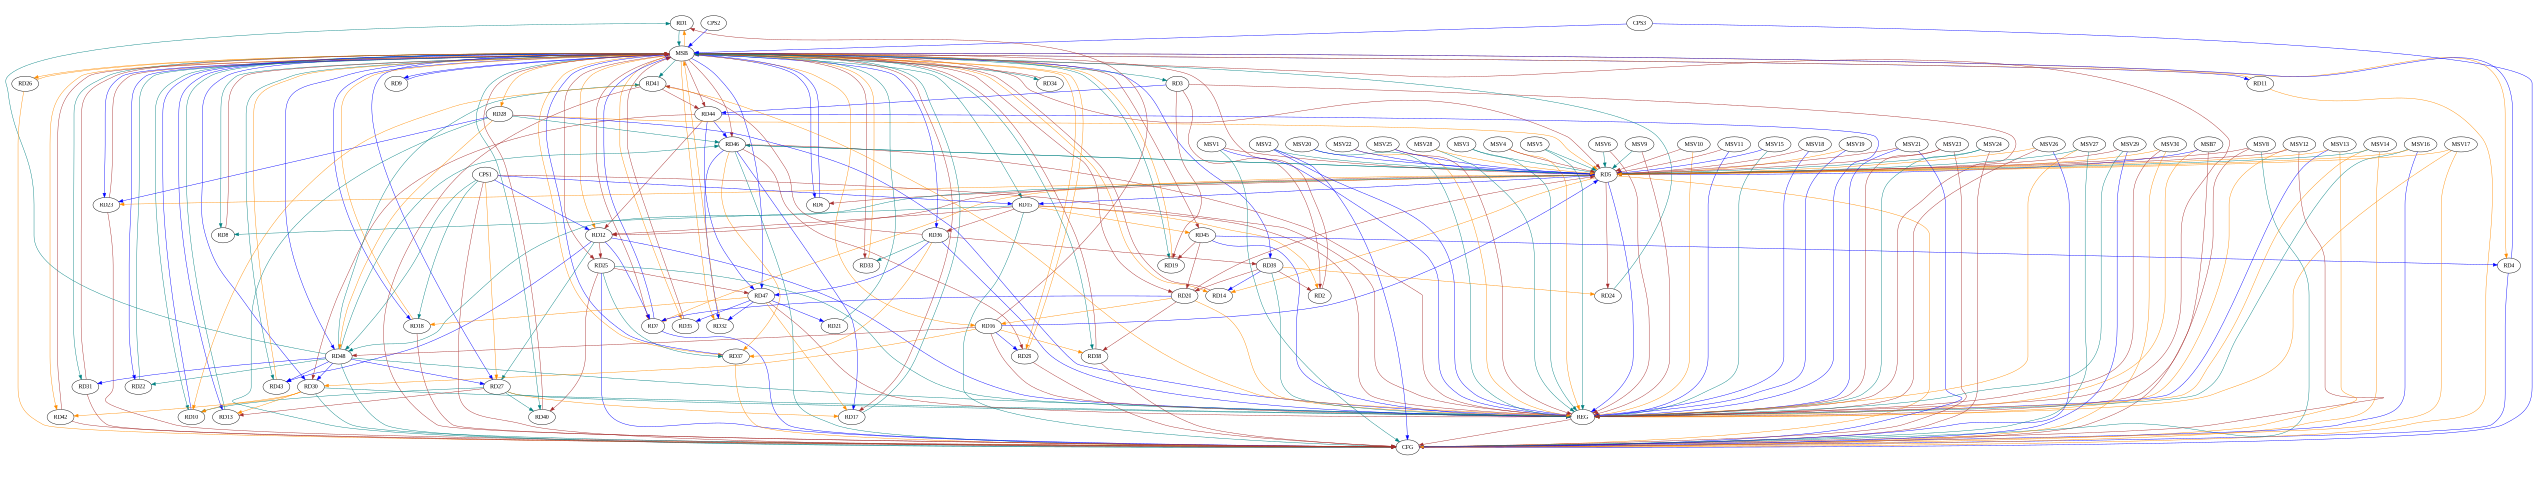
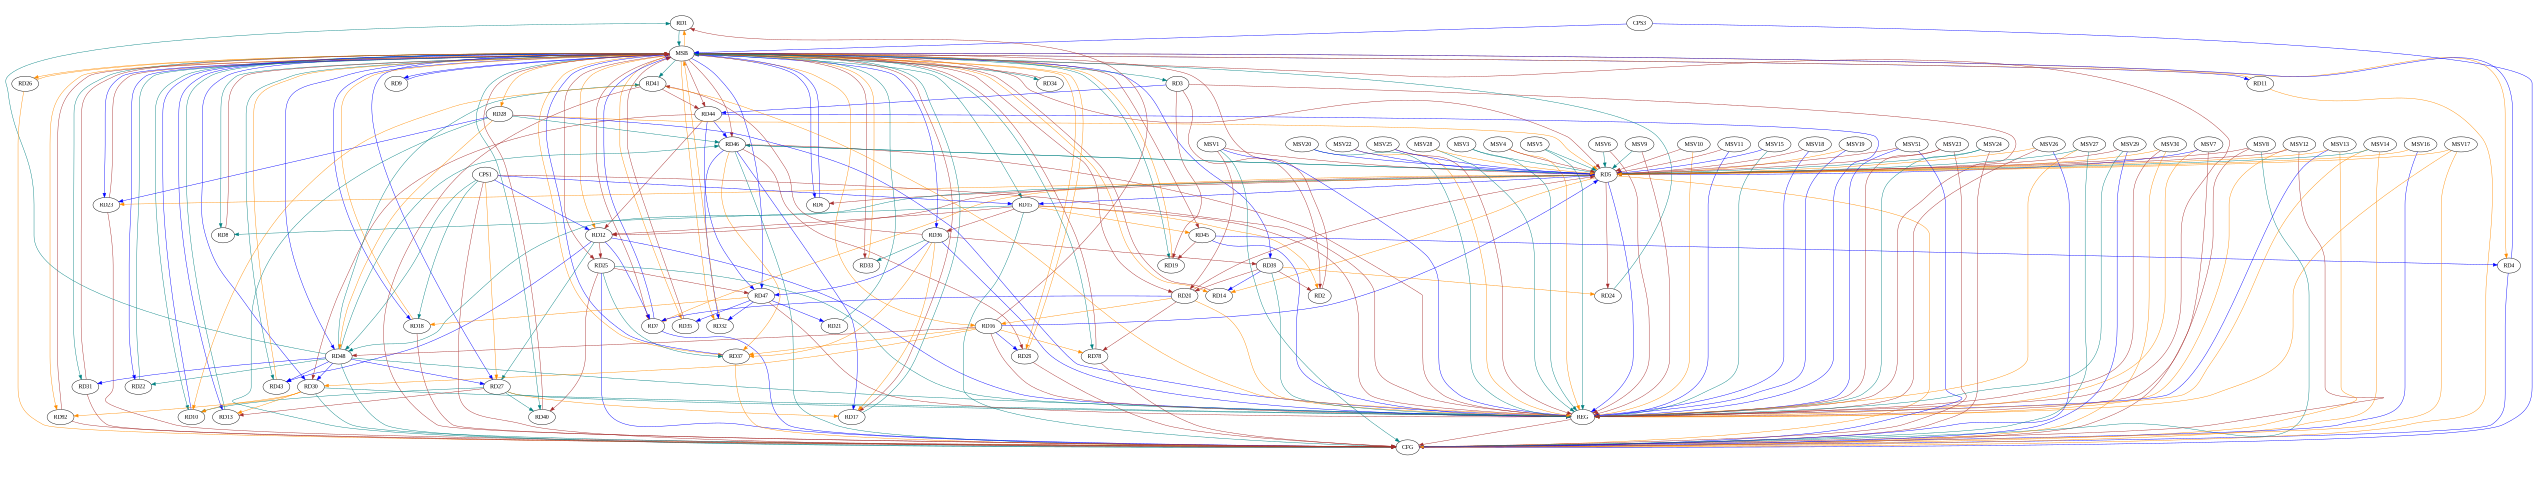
node "CPS2": removed
node "MSV2": removed
node "MSV21": label "MSV21" -> "MSV51"
node "MSB7": label "MSB7" -> "MSV7"
edge "RD45" -> "RD20": now "MSV1" -> "RD20"
edge "RD16" -> "RD37": added
edge "RD47" -> "RD17": now "RD36" -> "RD17"
node "RD38": label "RD38" -> "RD78"
edge "MSV16" -> "REG": removed
node "RD42": label "RD42" -> "RD92"
